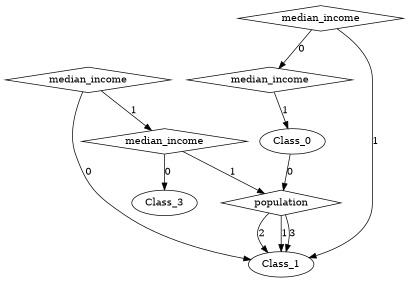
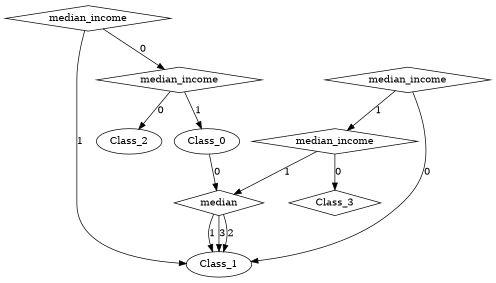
node "Class_2": added
node "Class_3": shape ellipse -> diamond
node "population": label "population" -> "median"
